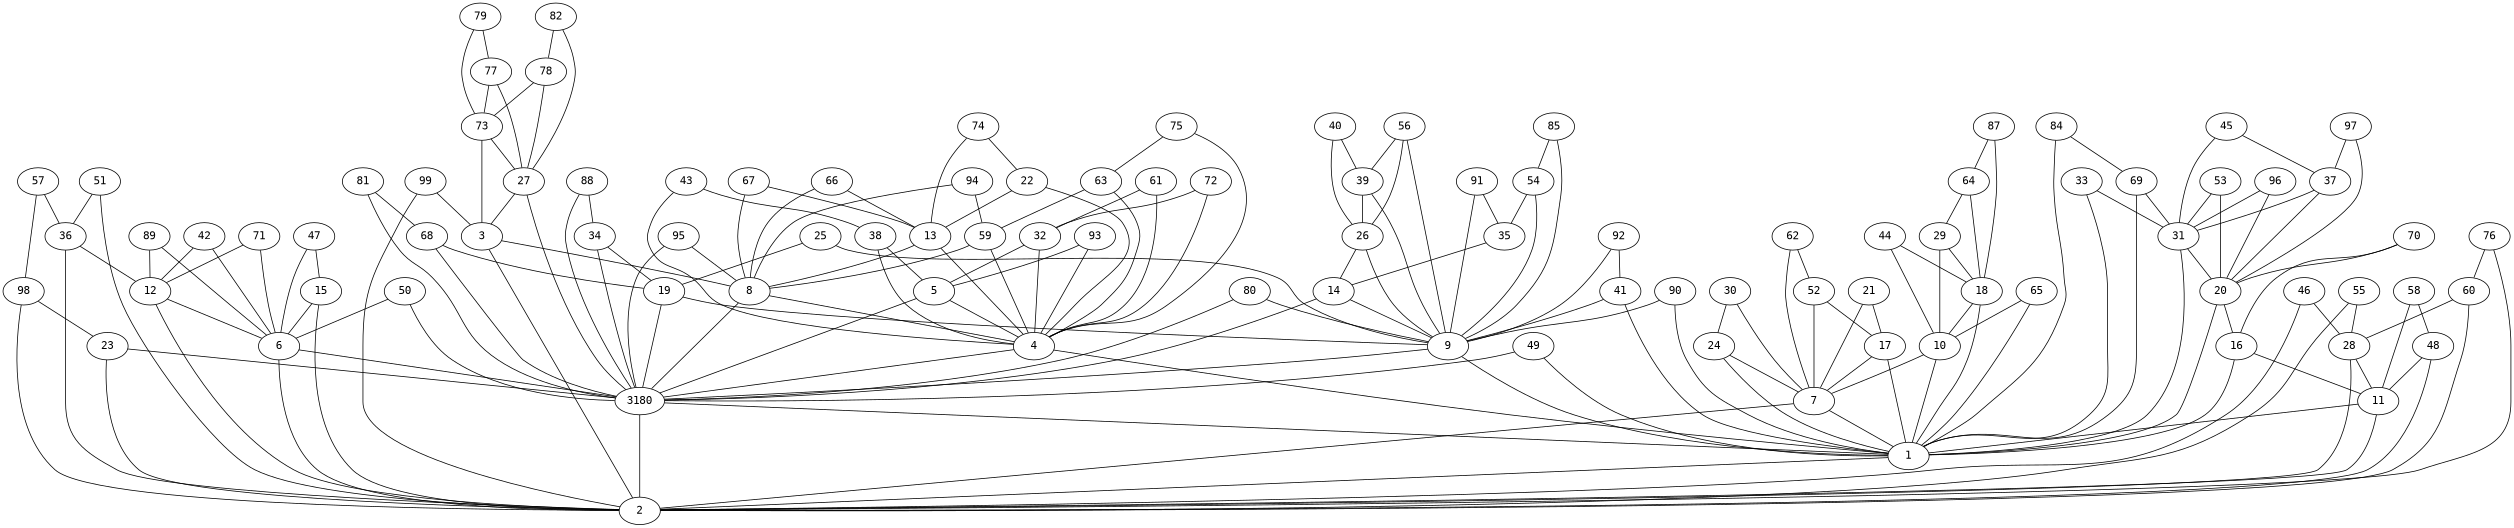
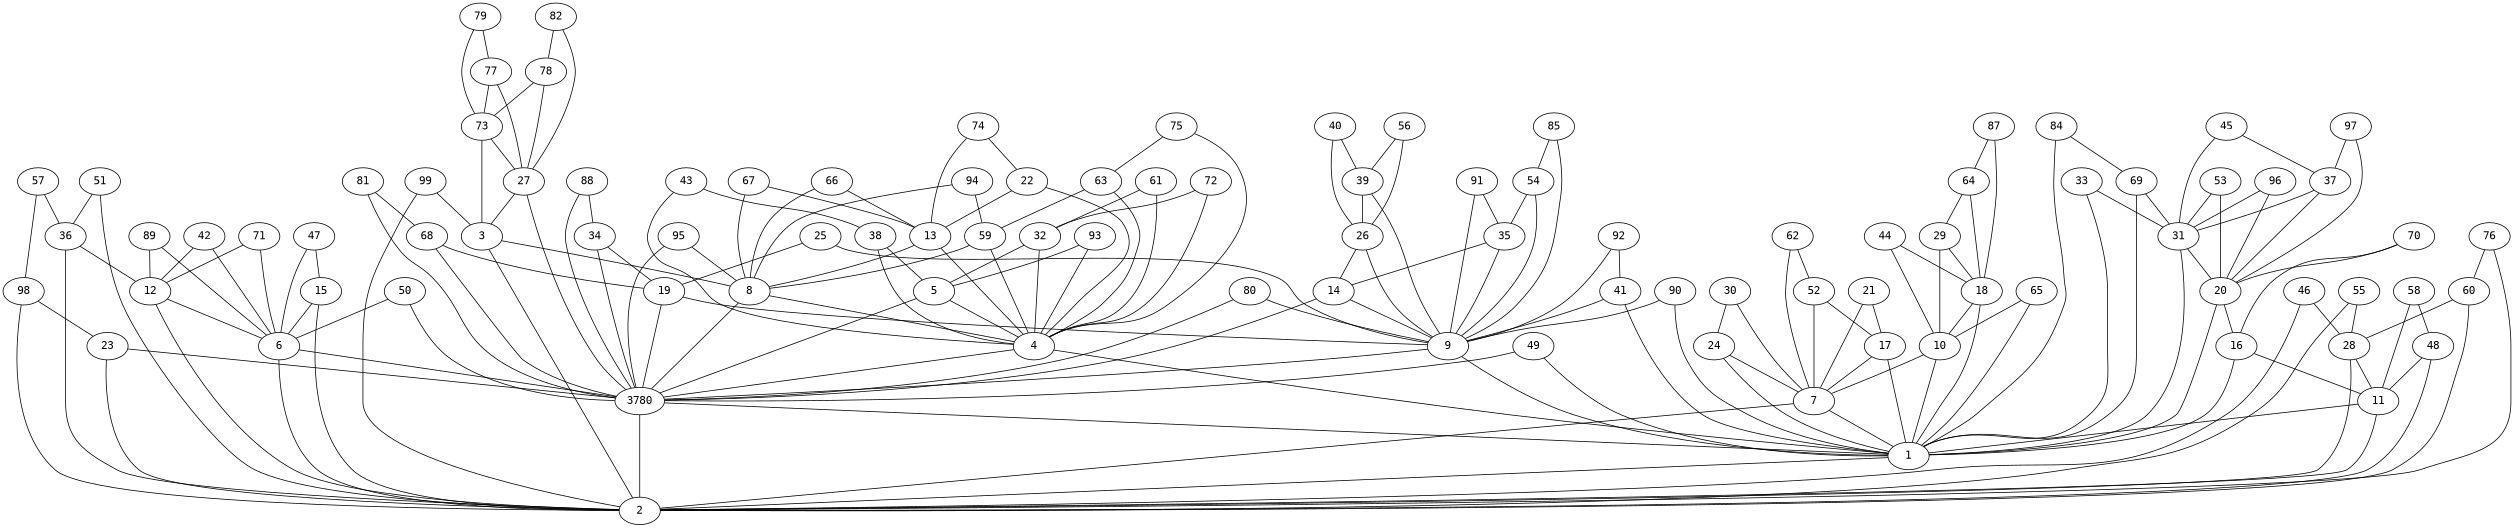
edge "56" -- "9": now "35" -- "9"
node "3180": label "3180" -> "3780"
